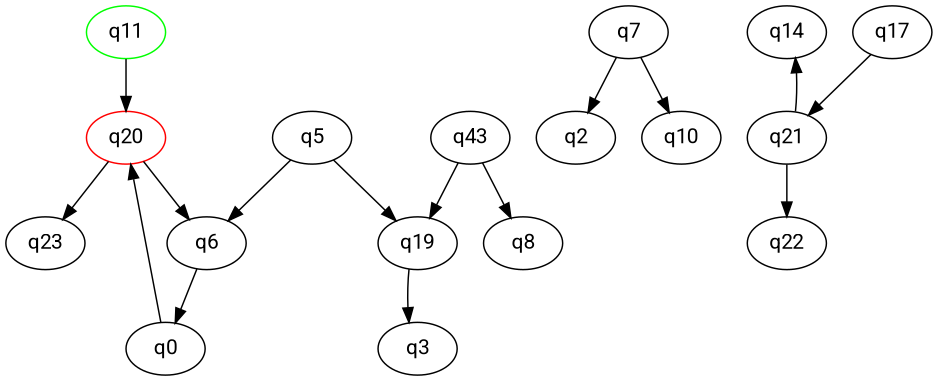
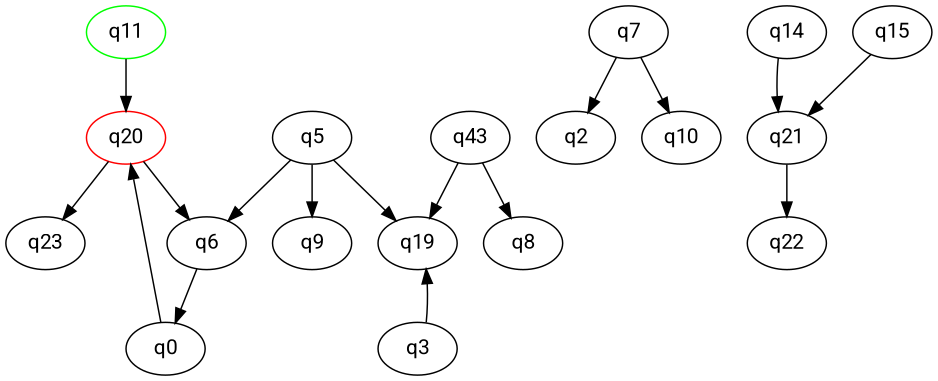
node "q17": label "q17" -> "q15"
edge "q21" -> "q14": reversed
node "q9": added
edge "q19" -> "q3": reversed
